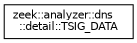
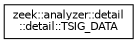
node "zeek::analyzer::dns ::detail::TSIG_DATA": label "zeek::analyzer::dns ::detail::TSIG_DATA" -> "zeek::analyzer::detail ::detail::TSIG_DATA"
